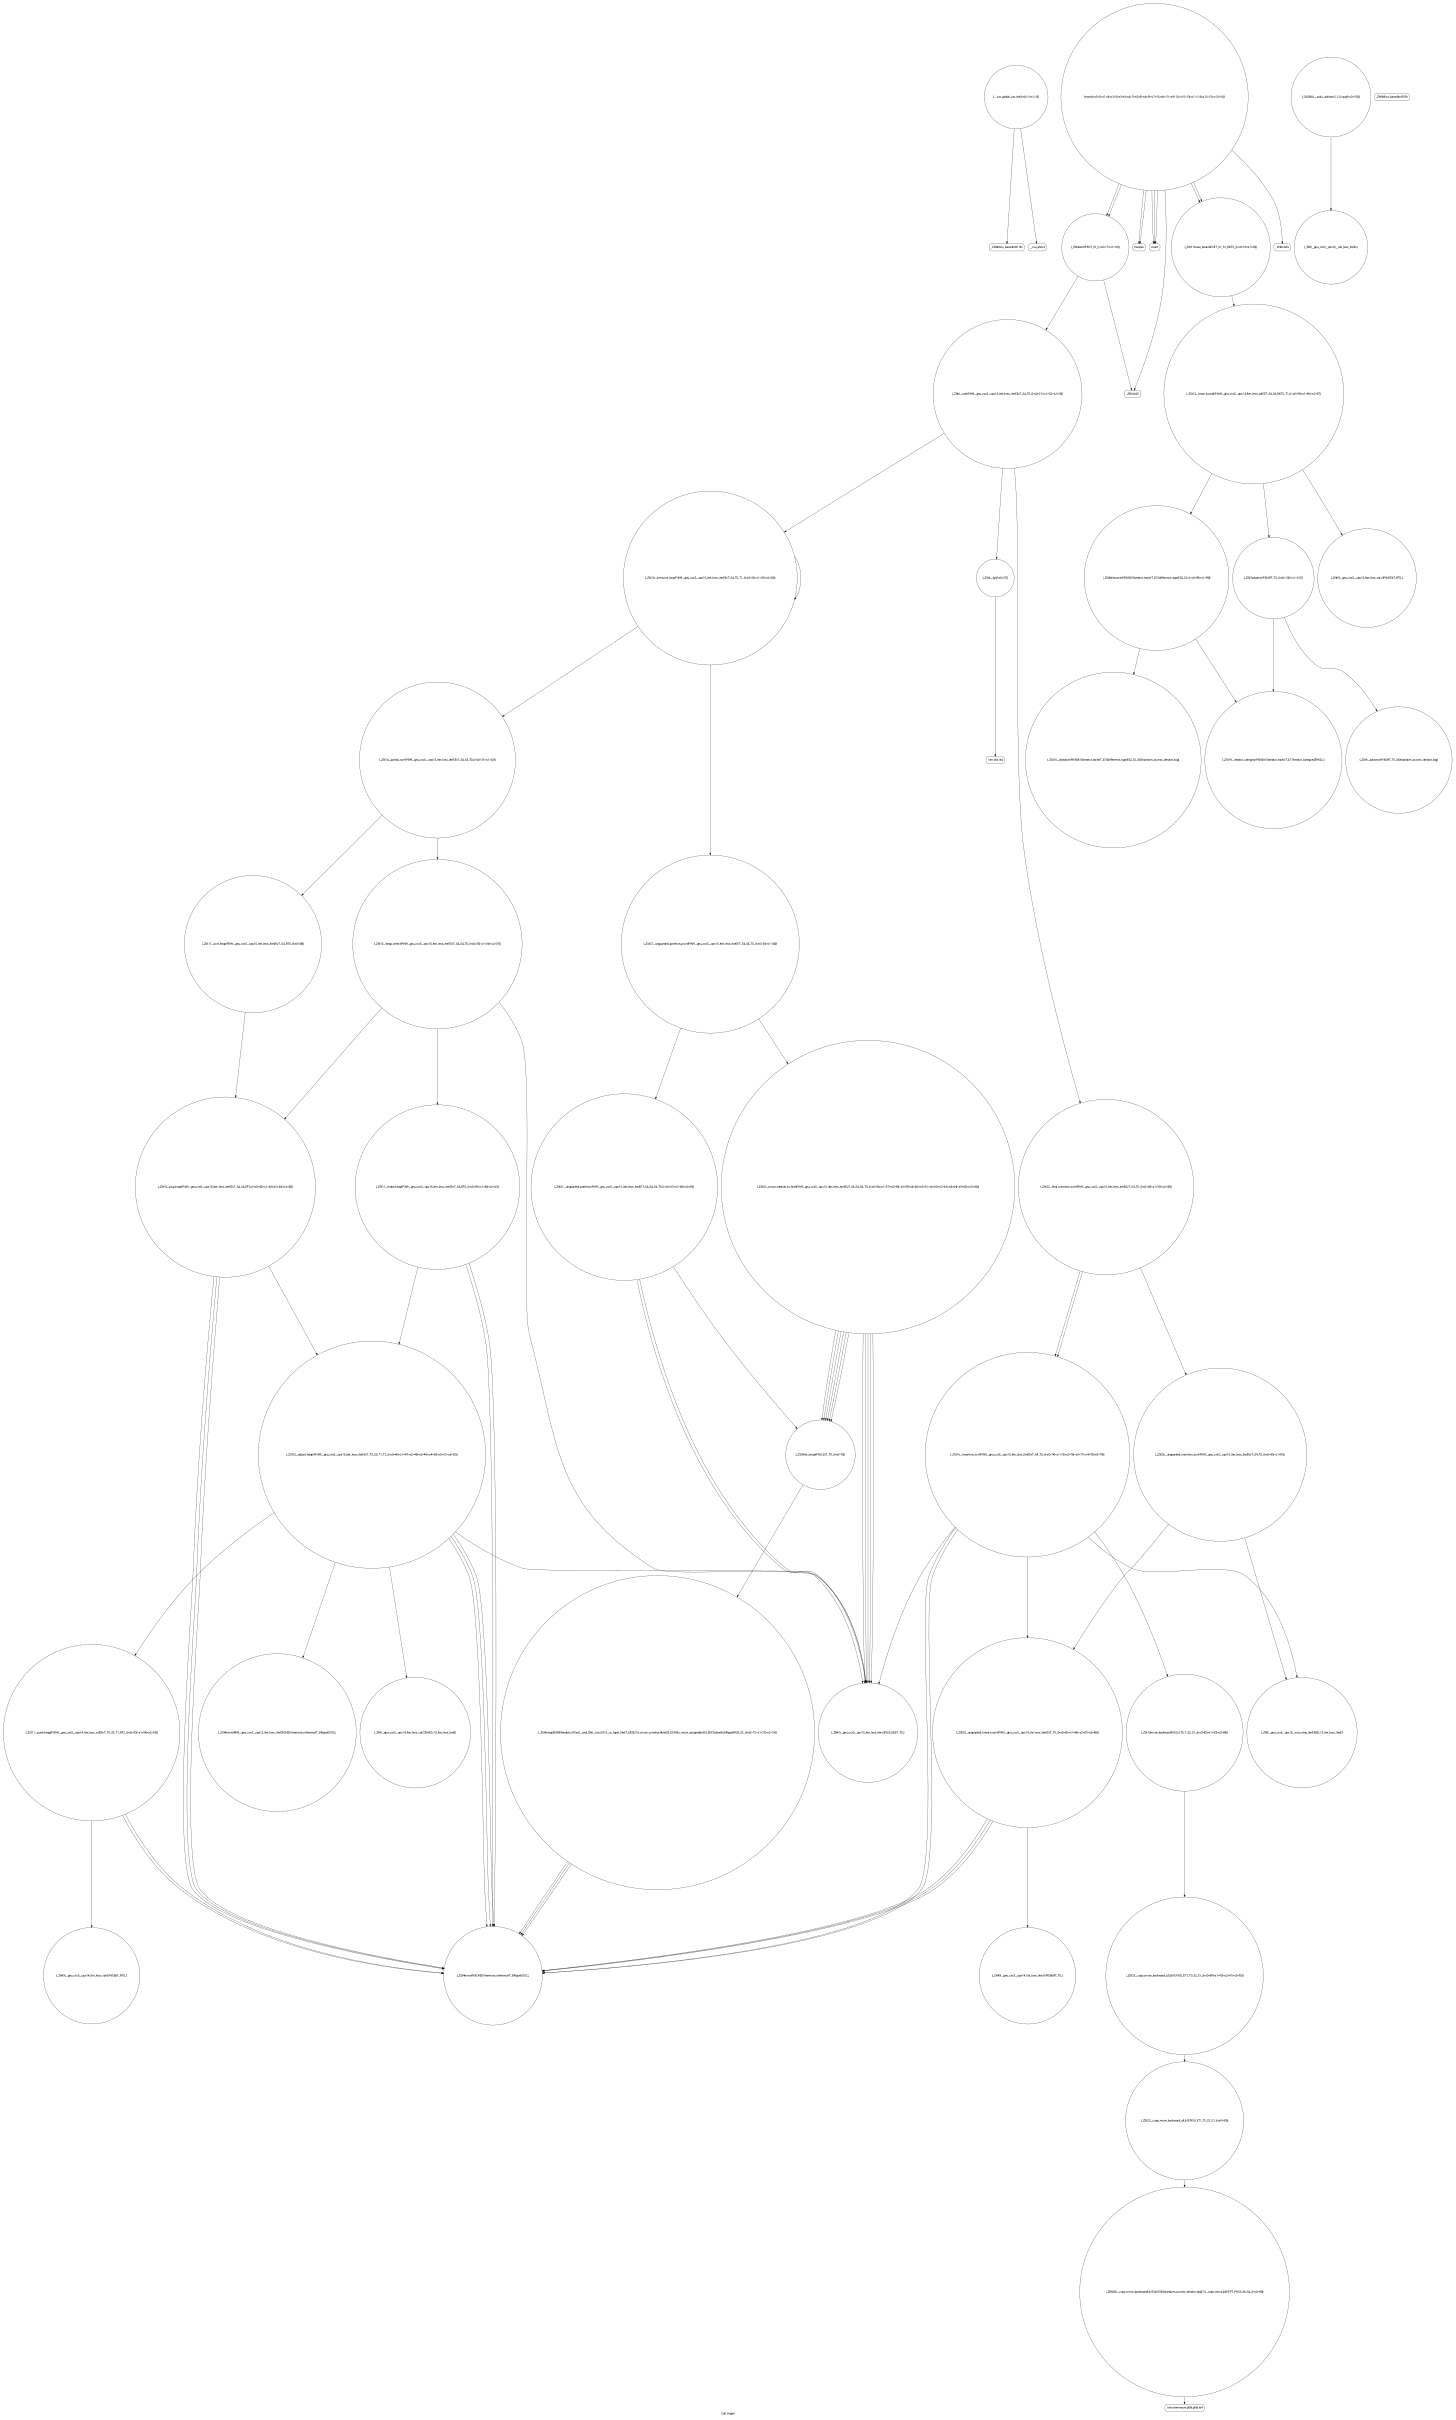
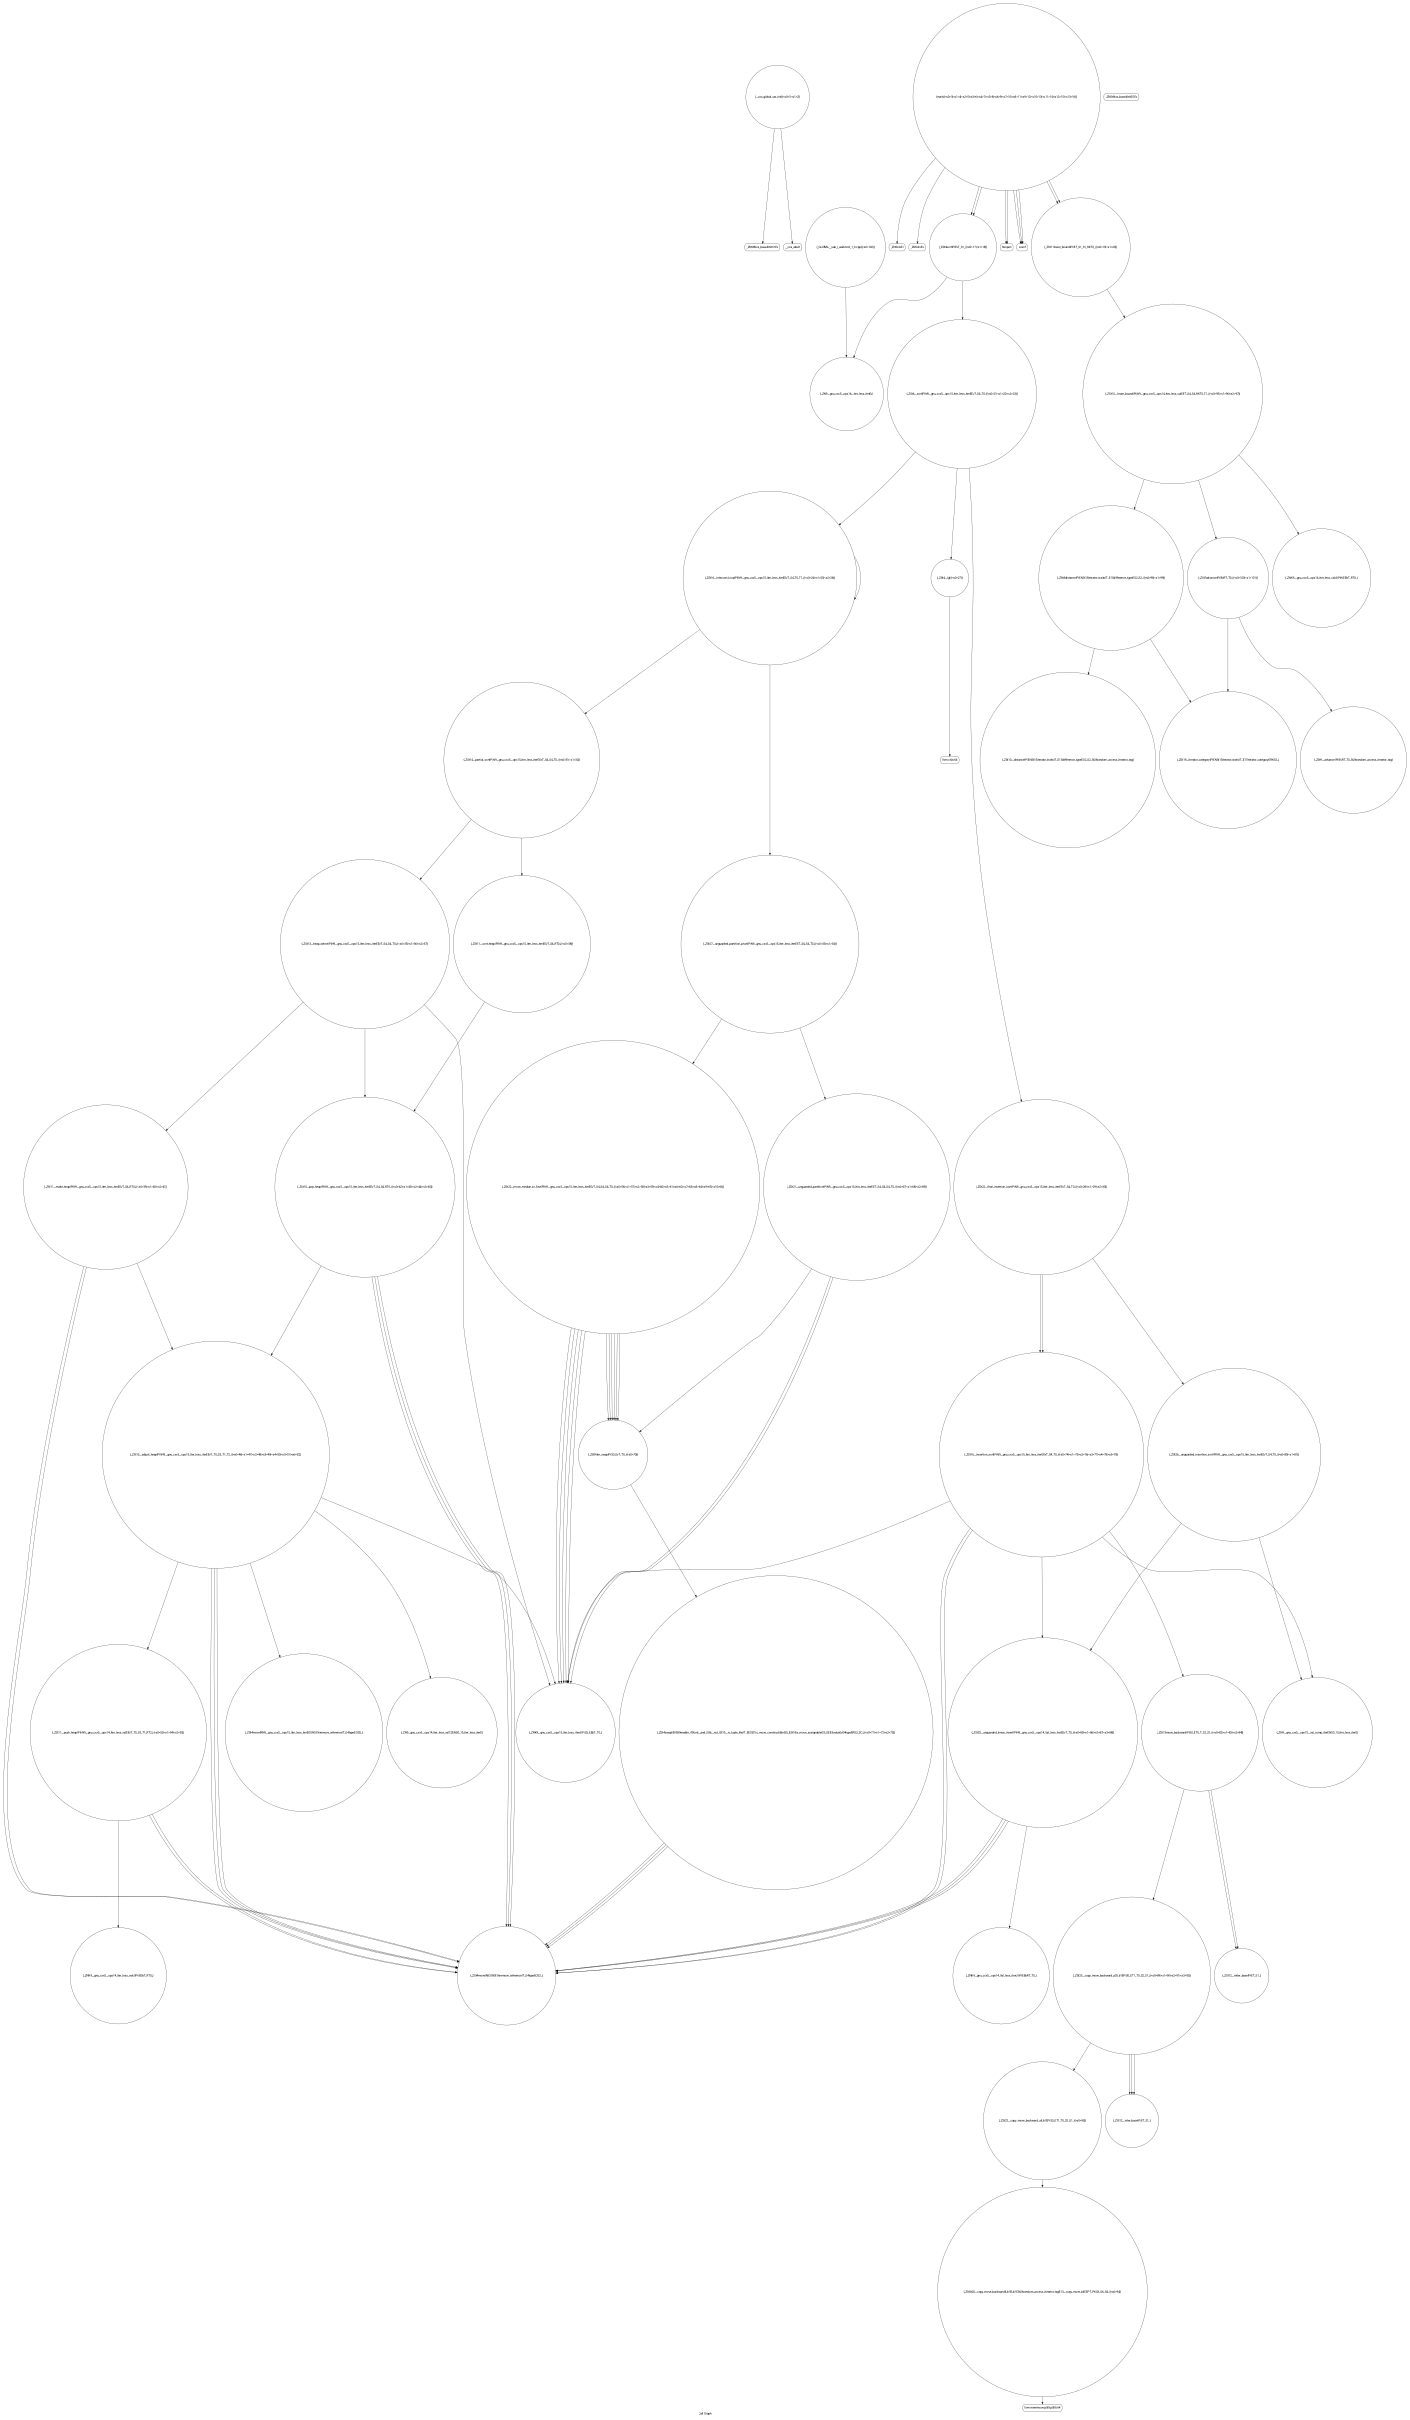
edge "{_ZSt4sortIPiEvT_S1_|{<s0>17|<s1>18}}" -> "_ZNSolsEi": now "{_ZSt4sortIPiEvT_S1_|{<s0>17|<s1>18}}" -> "{_ZN9__gnu_cxx5__ops16__iter_less_iterEv}"
node "{_ZSt12__miter_baseIPiET_S1_}": added
node "{_ZSt12__niter_baseIPiET_S1_}": added
